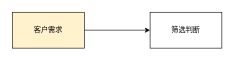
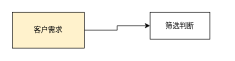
node "筛选判断": size 72x36 -> 60x27
